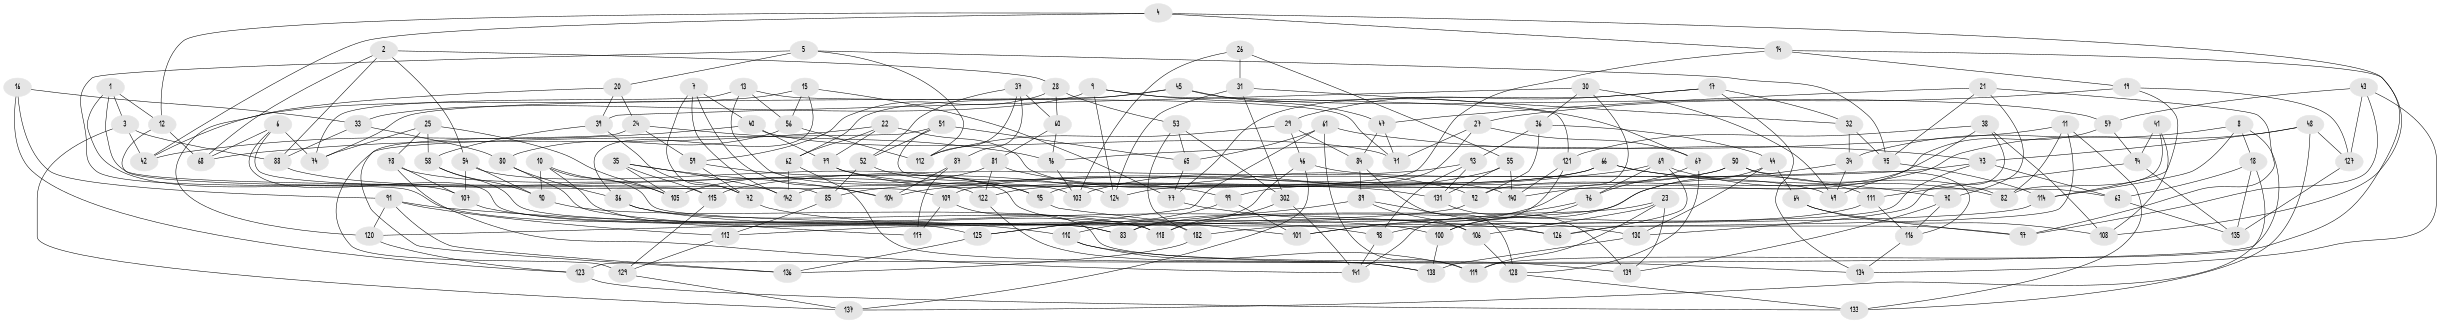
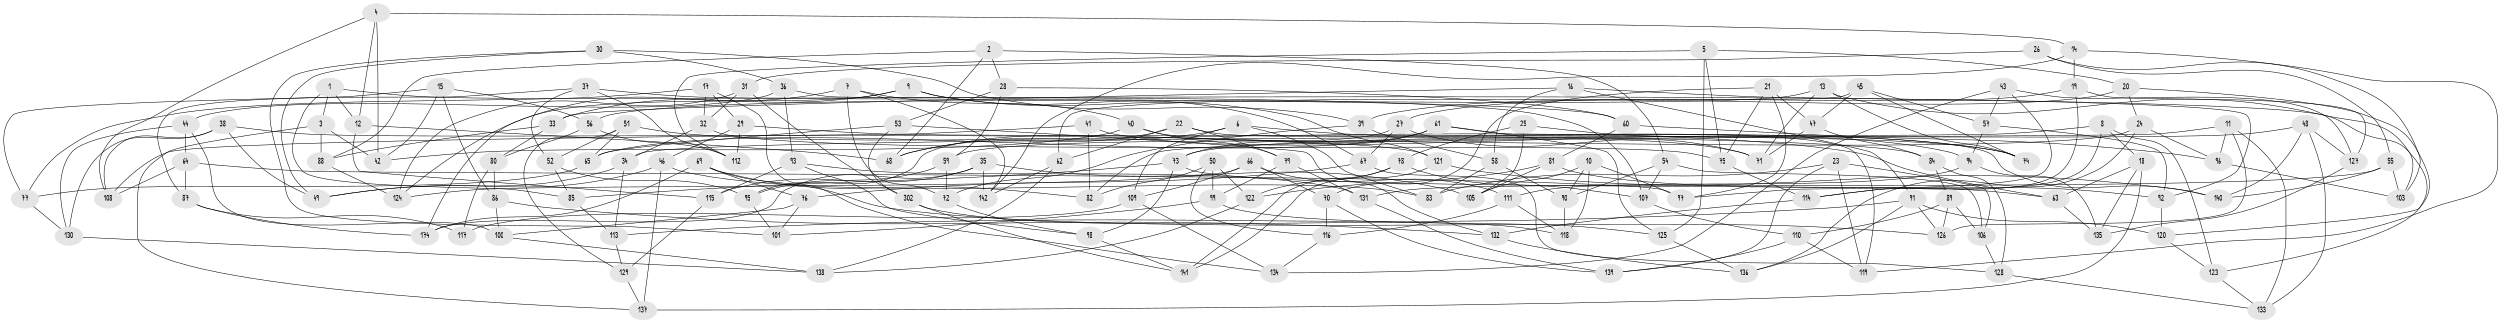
edge "25" -- "58": now "16" -- "58"
edge "64" -- "87": added
node "104": label "104" -> "174"
node "182": label "182" -> "132"
